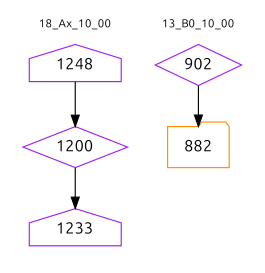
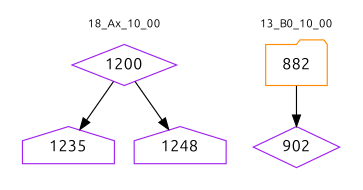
edge "1248" -> "1200": reversed
edge "902" -> "882": reversed
node "1233": label "1233" -> "1235"
